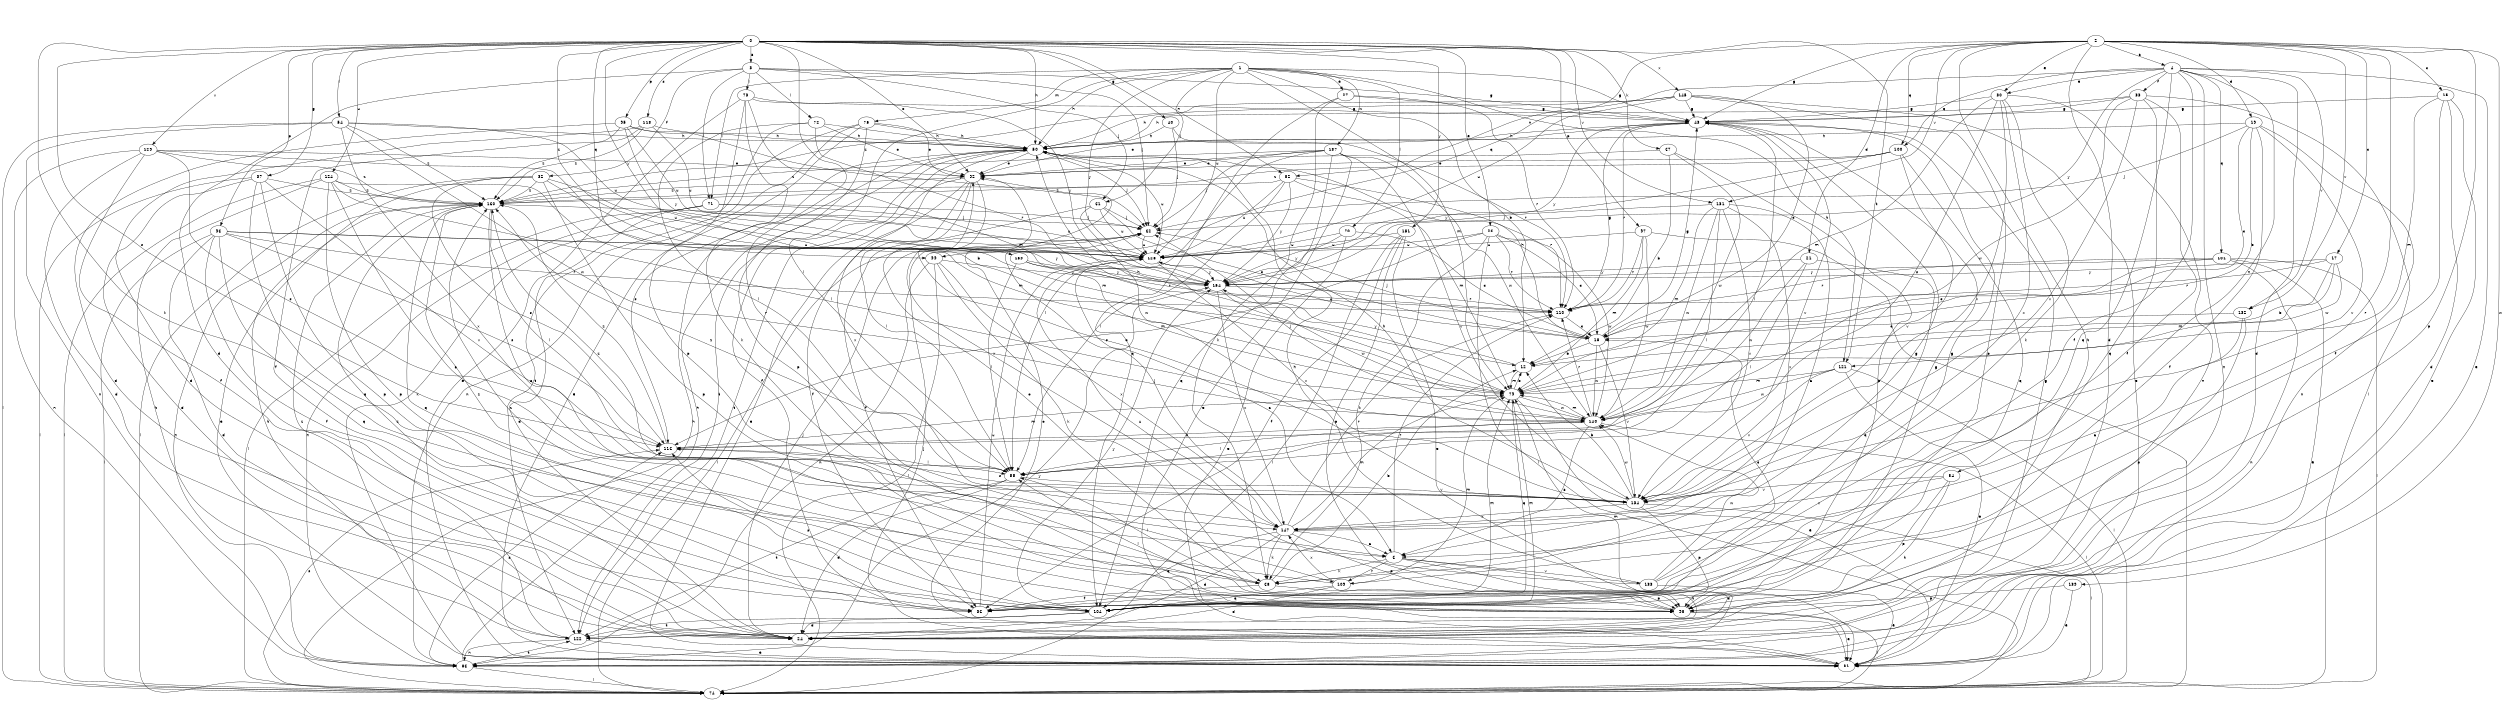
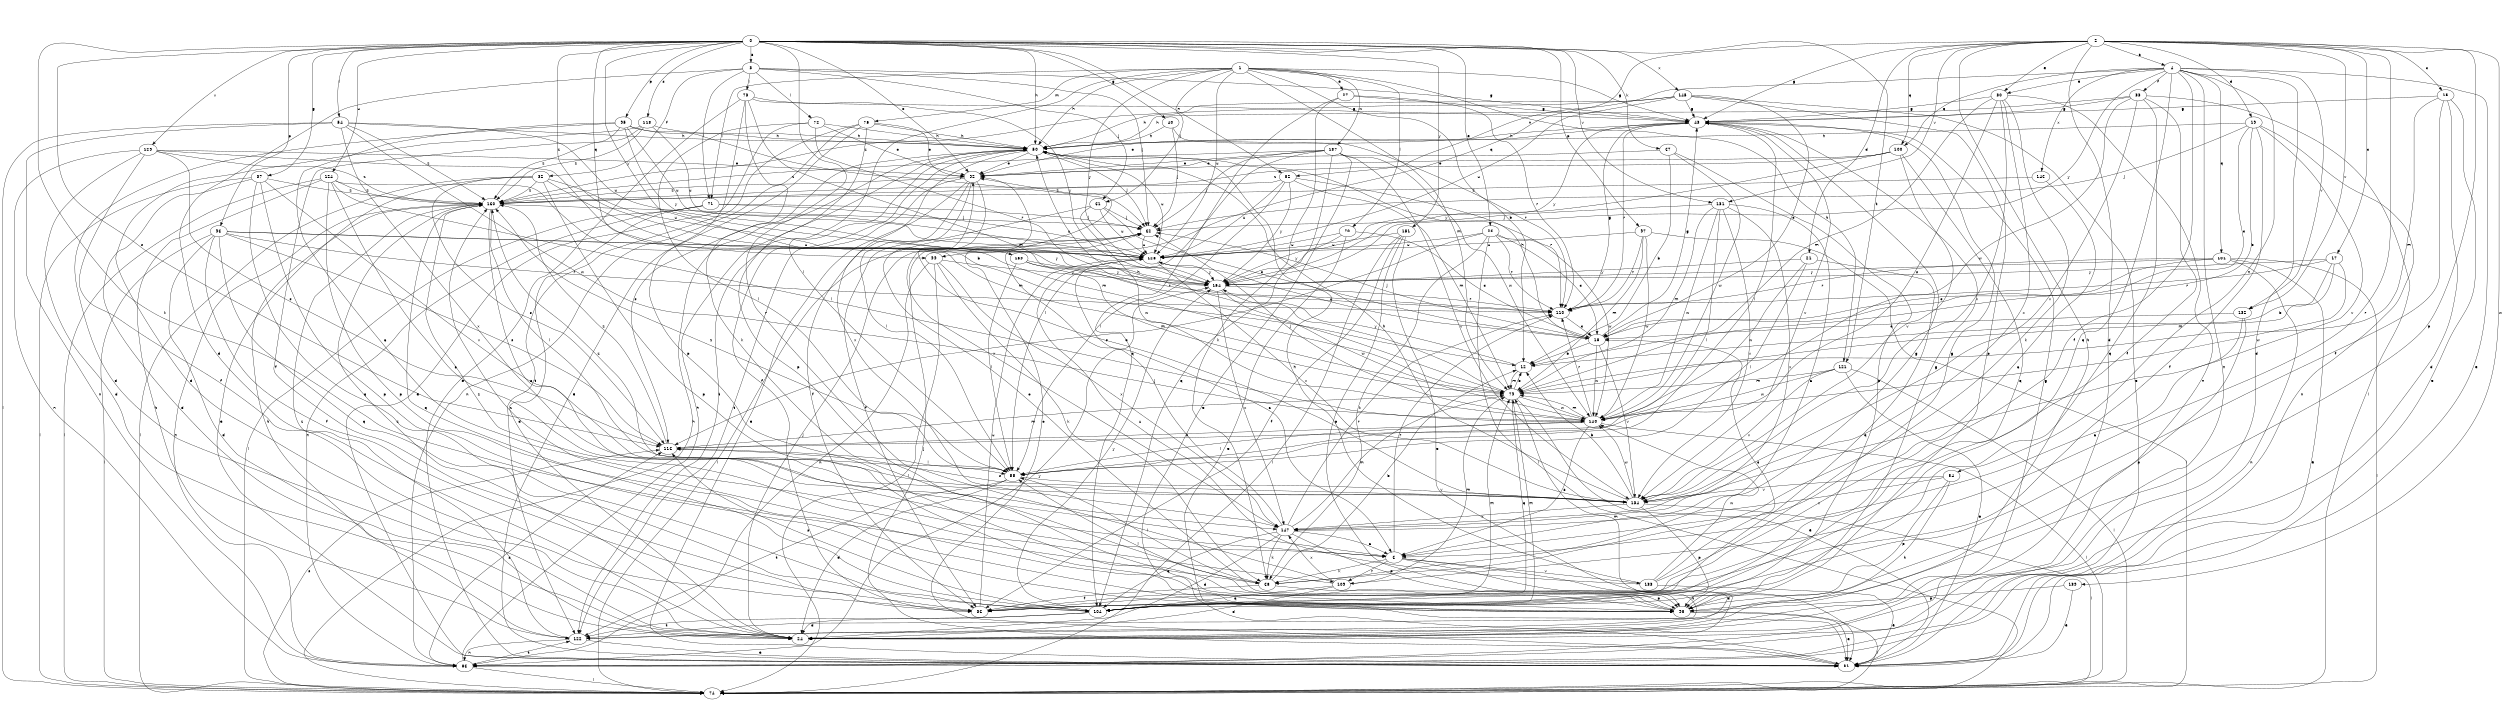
node "146": added
edge "17" -> "121": now "17" -> "140"
edge "72" -> "31": label "k" -> "e"
edge "95" -> "6": added, label "a"
